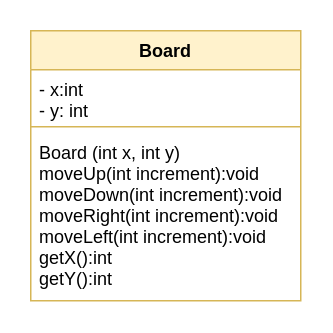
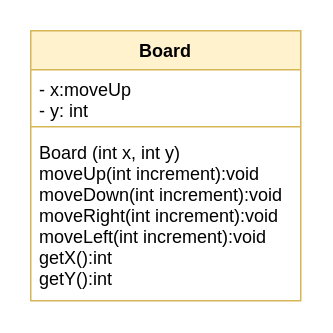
node "- x:int - y: int": label "- x:int - y: int" -> "- x:moveUp - y: int"
